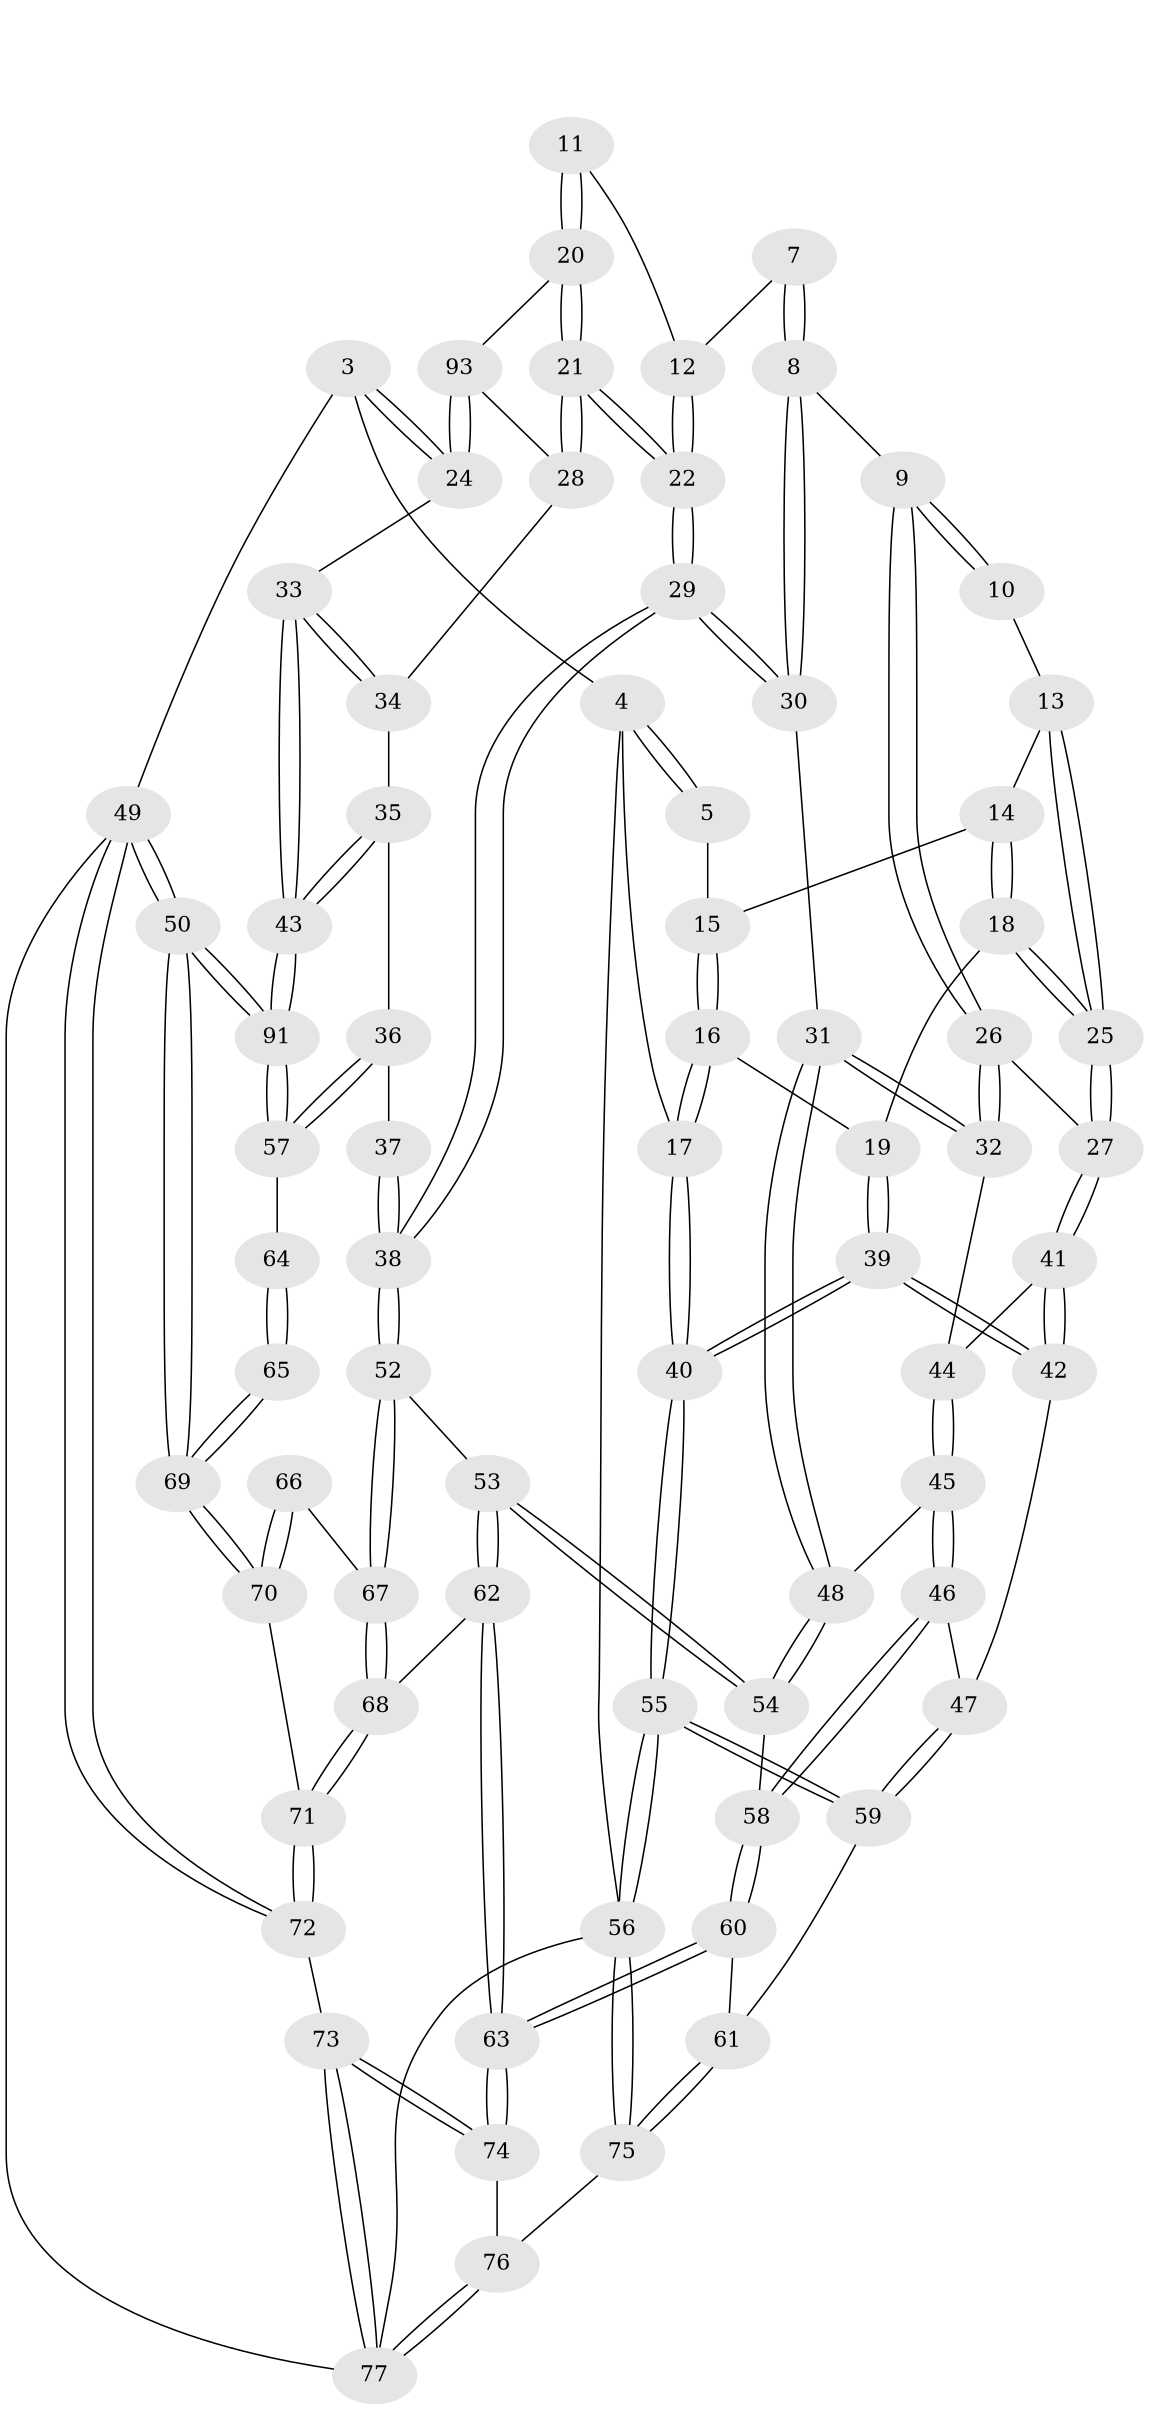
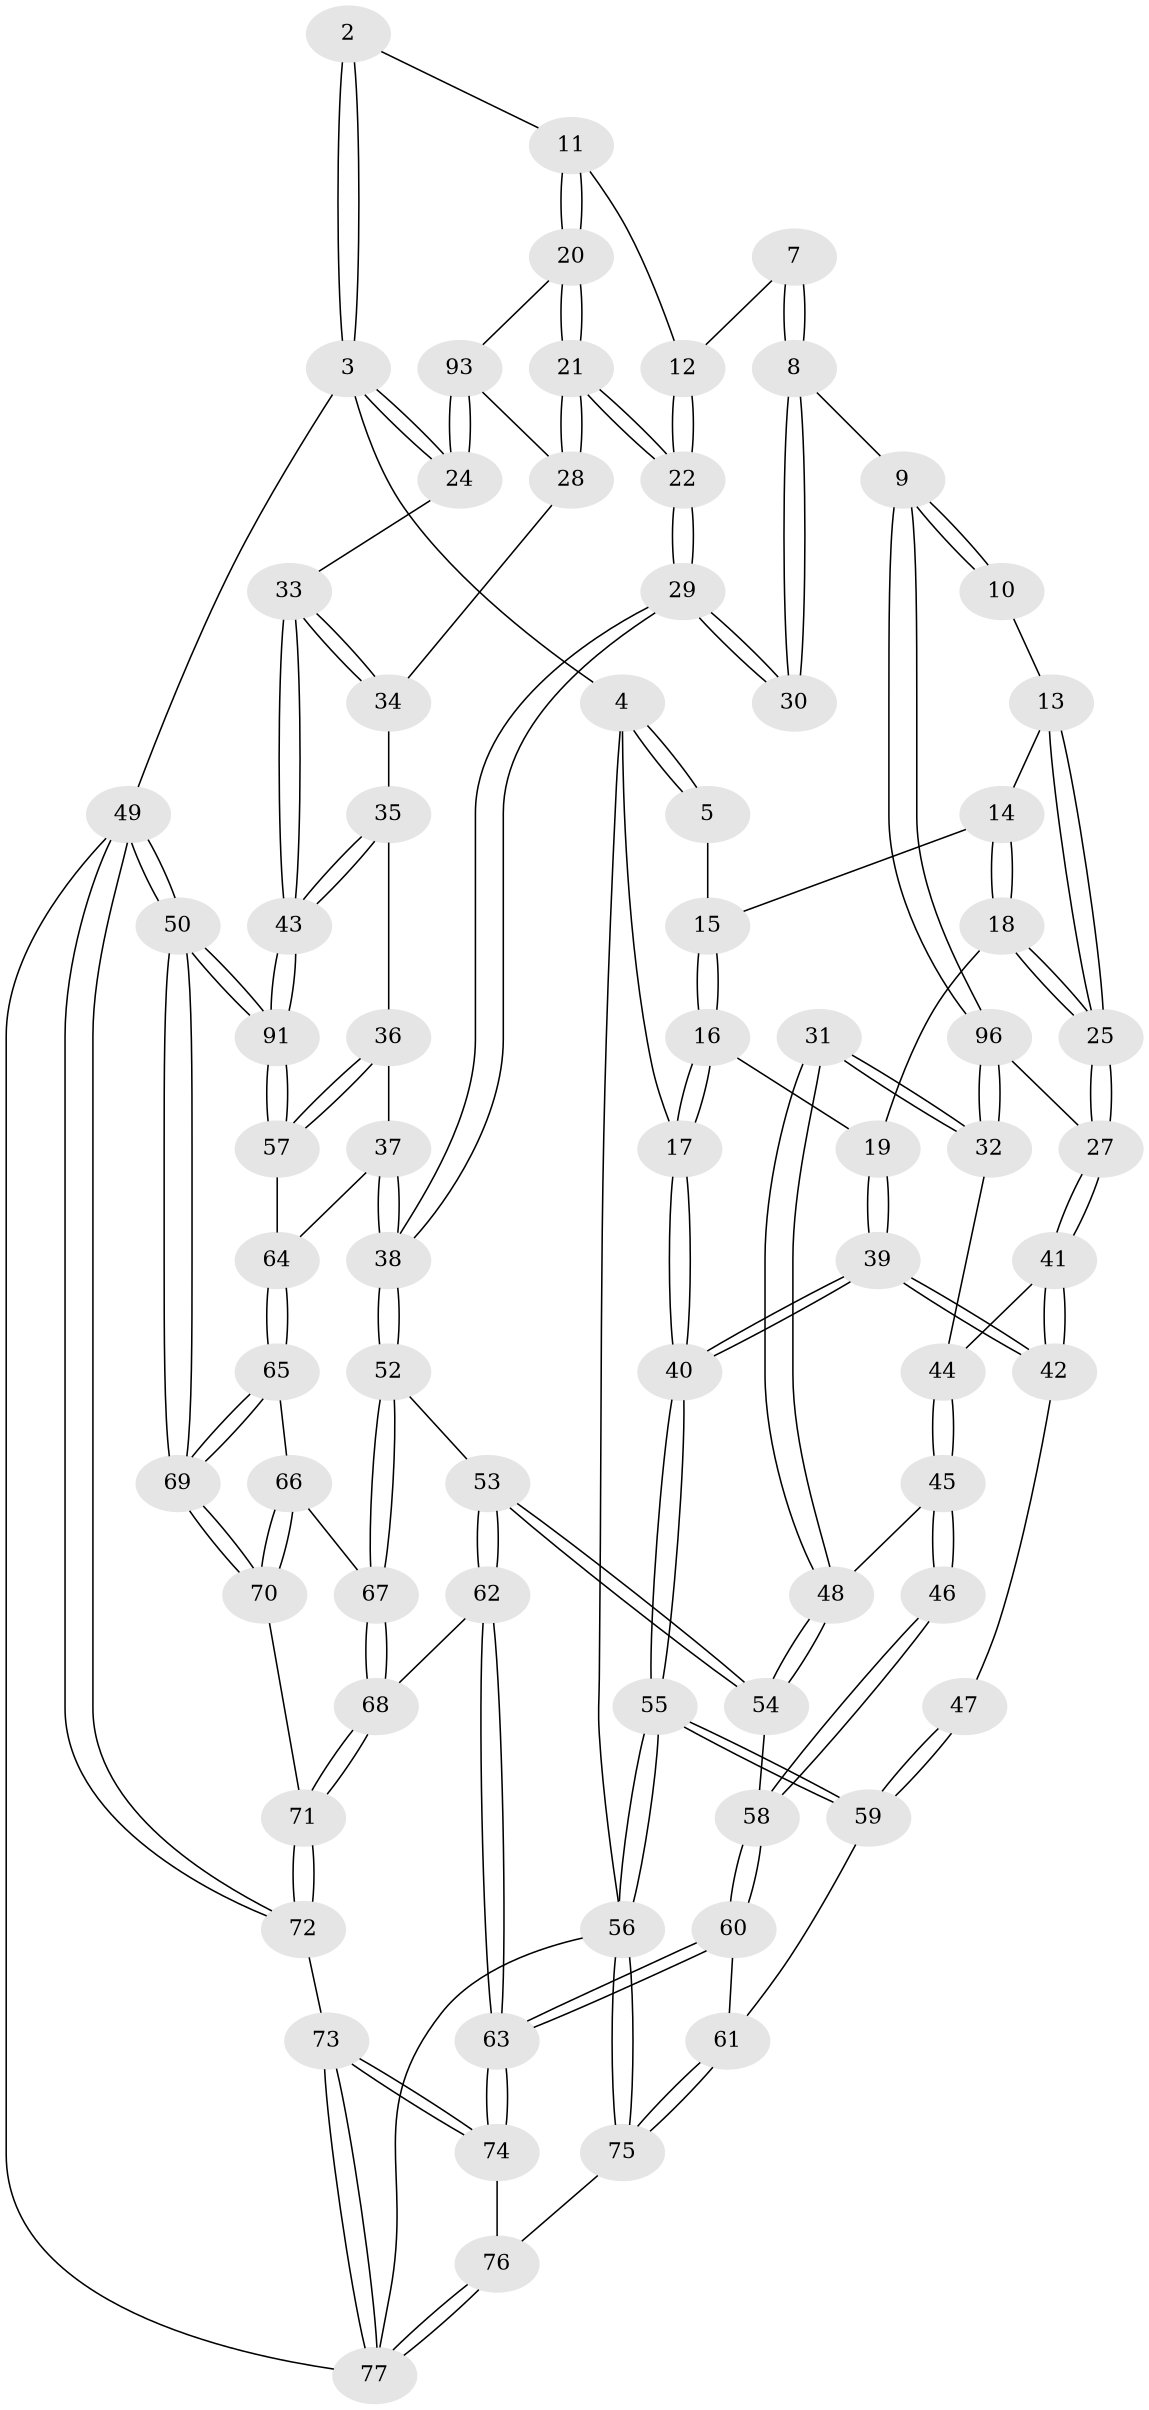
node "2": added
edge "30" -- "31": removed
node "26": label "26" -> "96"
edge "37" -- "64": added
edge "65" -- "66": added
edge "46" -- "47": removed
